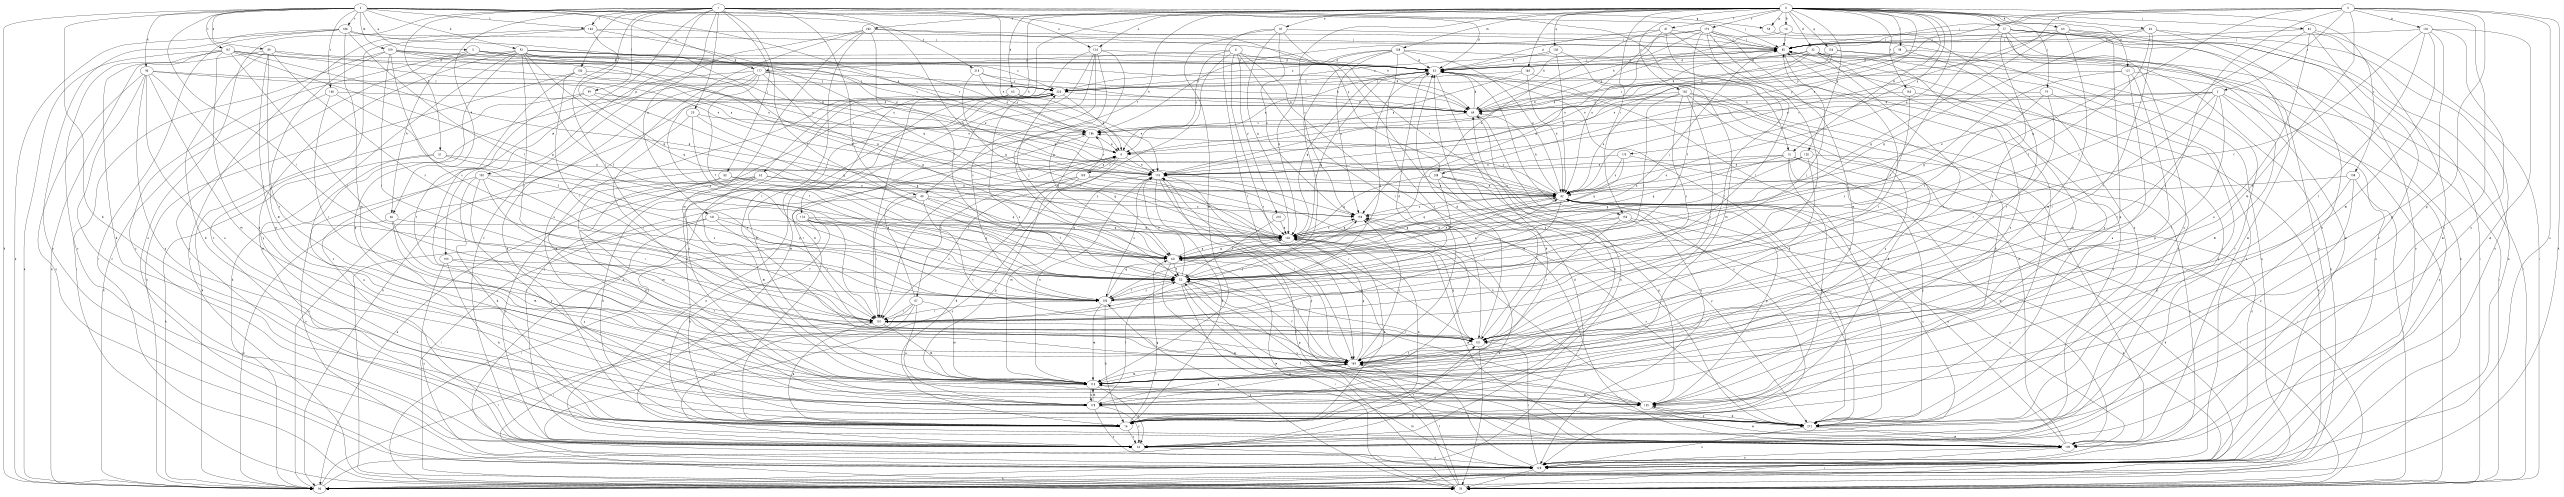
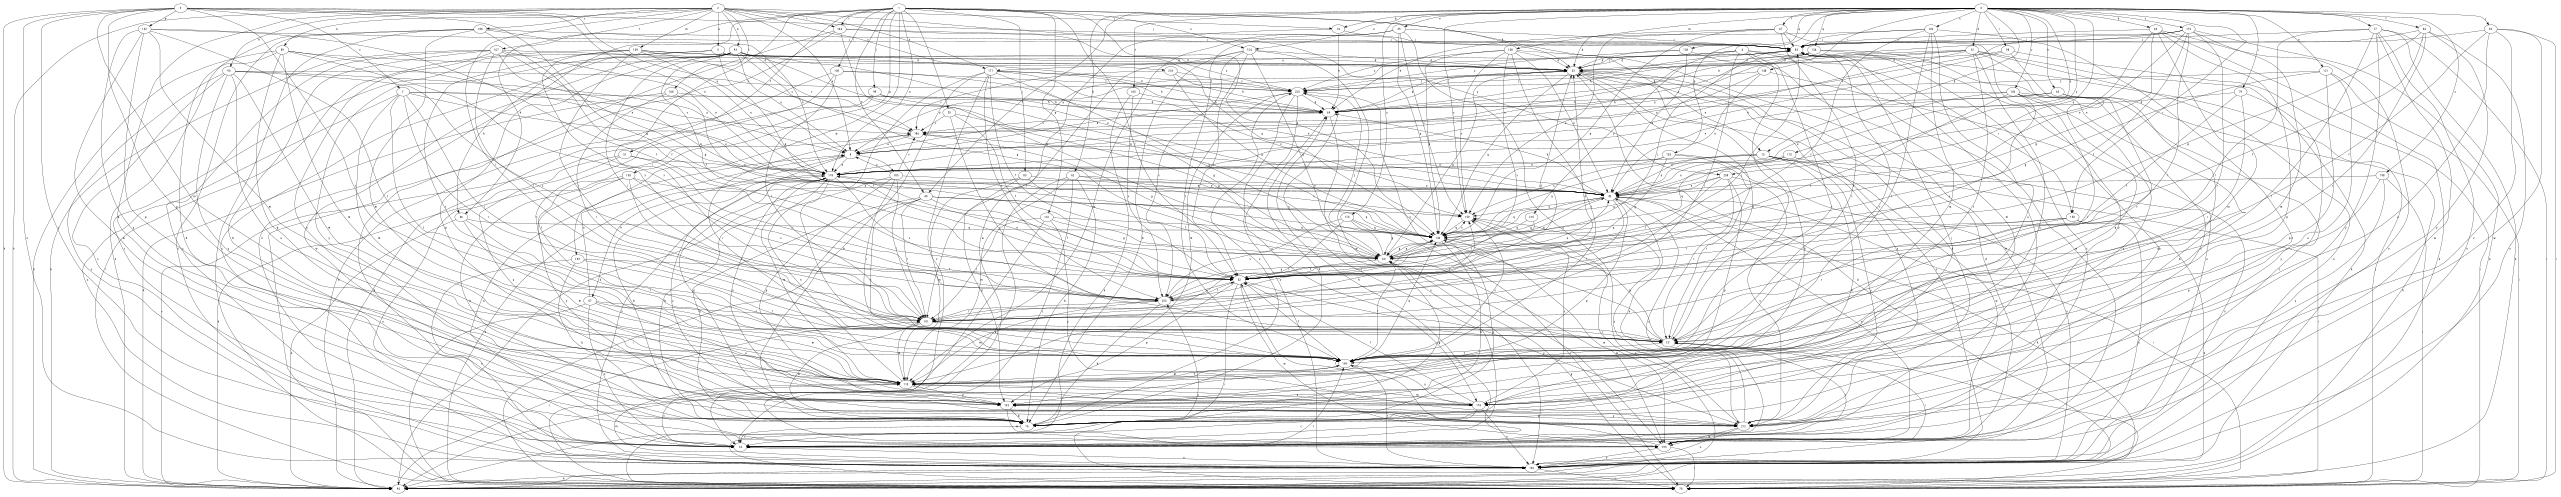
edge "2" -> "85": now "2" -> "14"
node "59": removed
edge "174" -> "16": now "49" -> "16"
